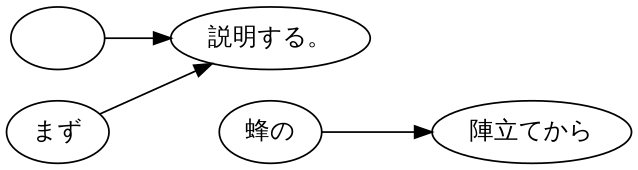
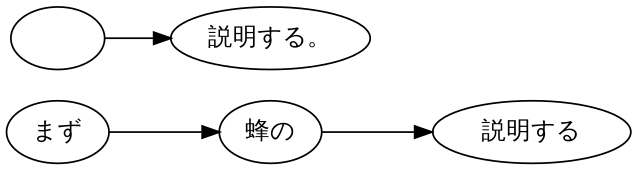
edge "まず" -> "説明する。": now "まず" -> "蜂の"
node "陣立てから": label "陣立てから" -> "説明する"
